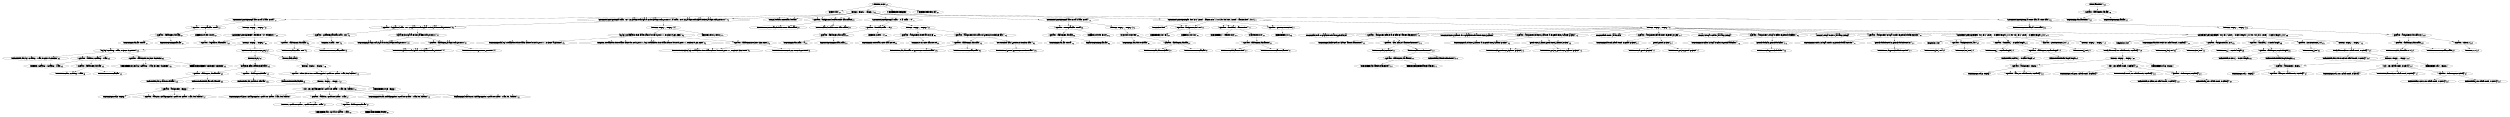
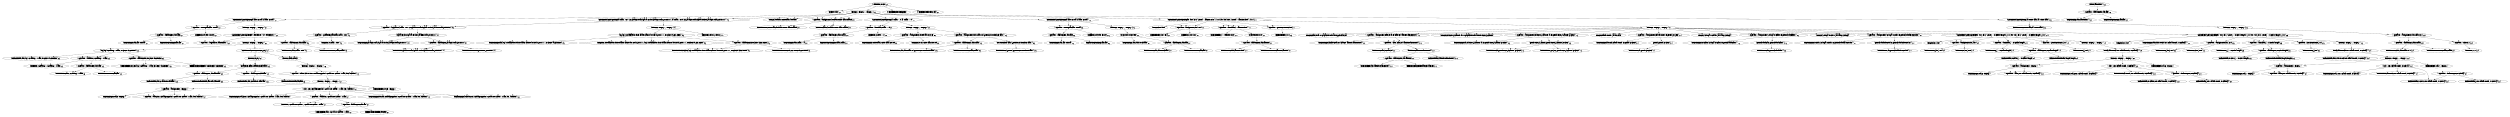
node "(IDENTIFIER,project,getDir(project))": removed
edge "(<init>,new File(fromDir, srcDirs[j]))" -> "(<operator>.indexAccess,srcDirs[j])": now "(<init>,new File(fromDir, srcDirs[j]))" -> "(IDENTIFIER,srcDirs,new File(fromDir, srcDirs[j]))"
